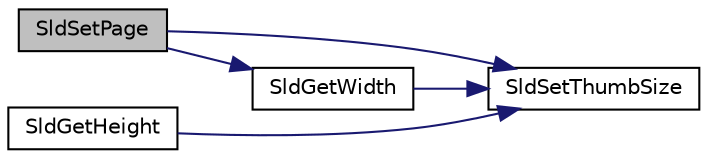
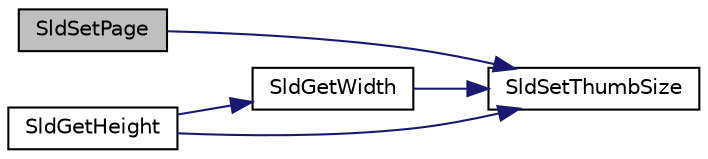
edge "SldSetPage" -> "SldGetWidth": now "SldGetHeight" -> "SldGetWidth"
